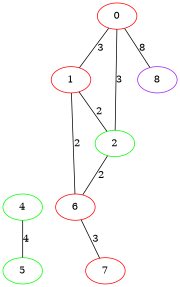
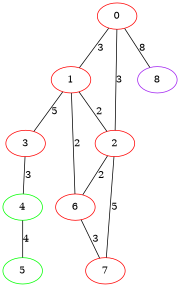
node "3": added
node "2": color green -> red
edge "2" -- "7": added, label "5"
